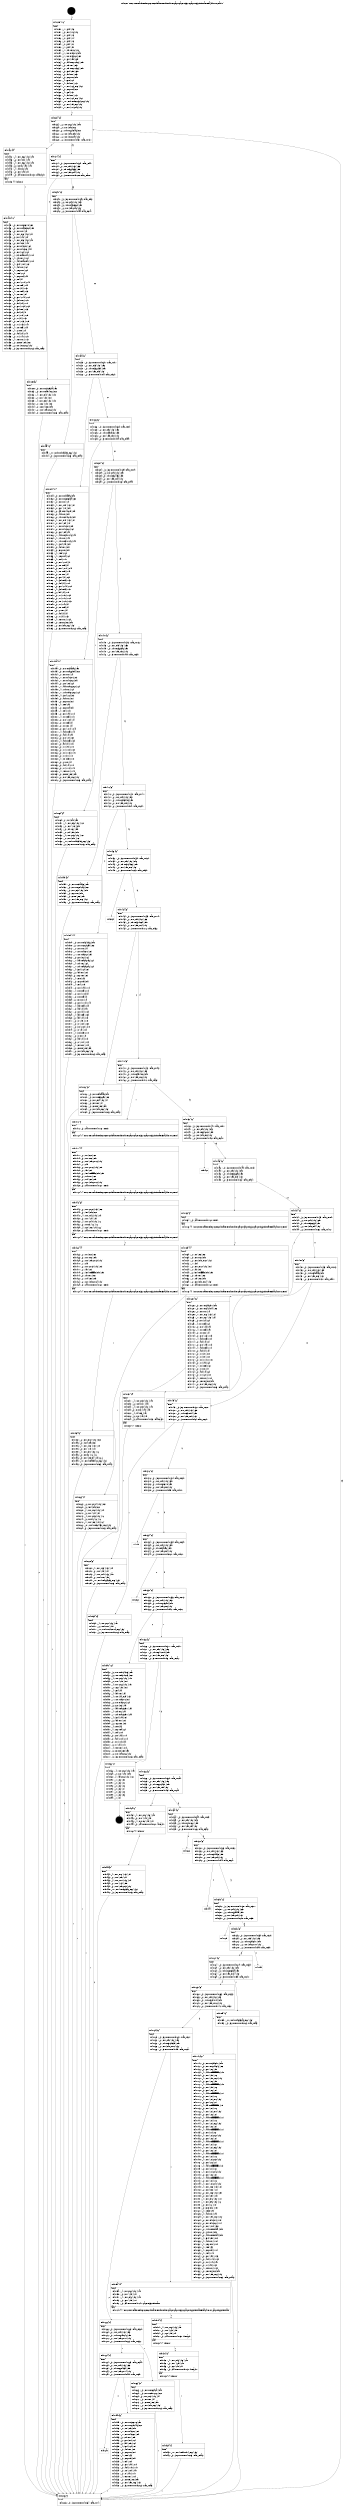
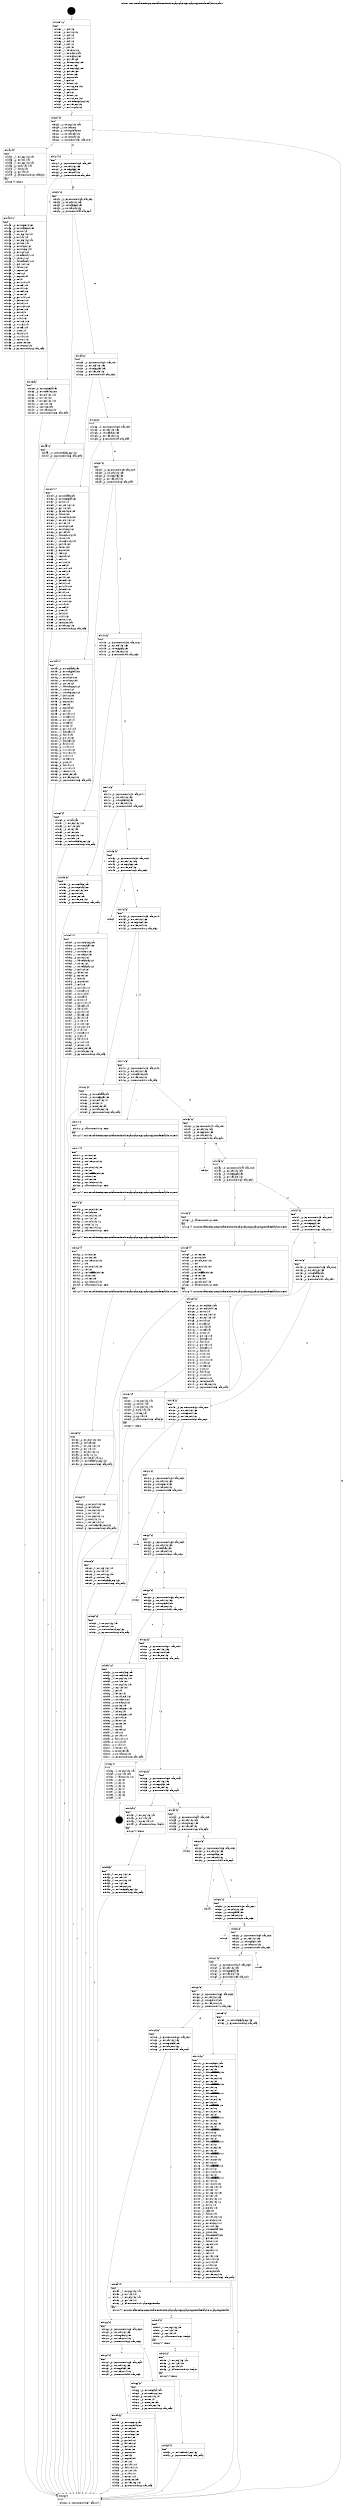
edge "0x401630 [28]" -> "0x40164c [28]": label " 3" -> " 19"
node "0x4016a0": removed
